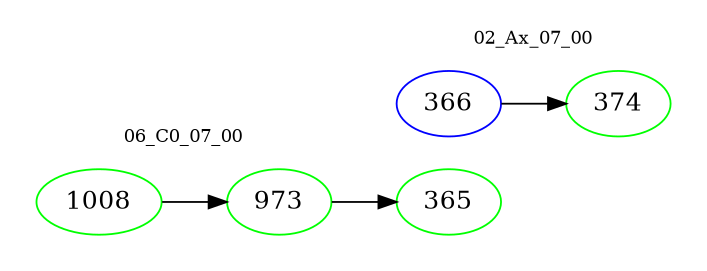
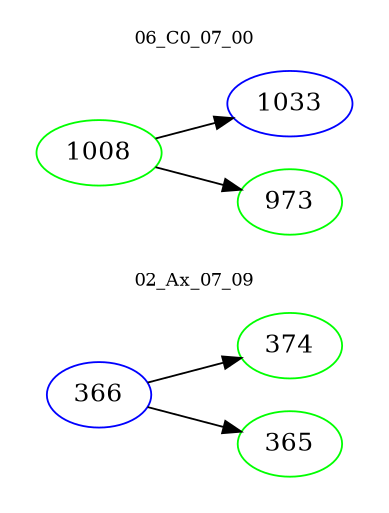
cluster "02_Ax_07_00": label "02_Ax_07_00" -> "02_Ax_07_09"
node "1033": added
edge "973" -> "365": now "366" -> "365"
